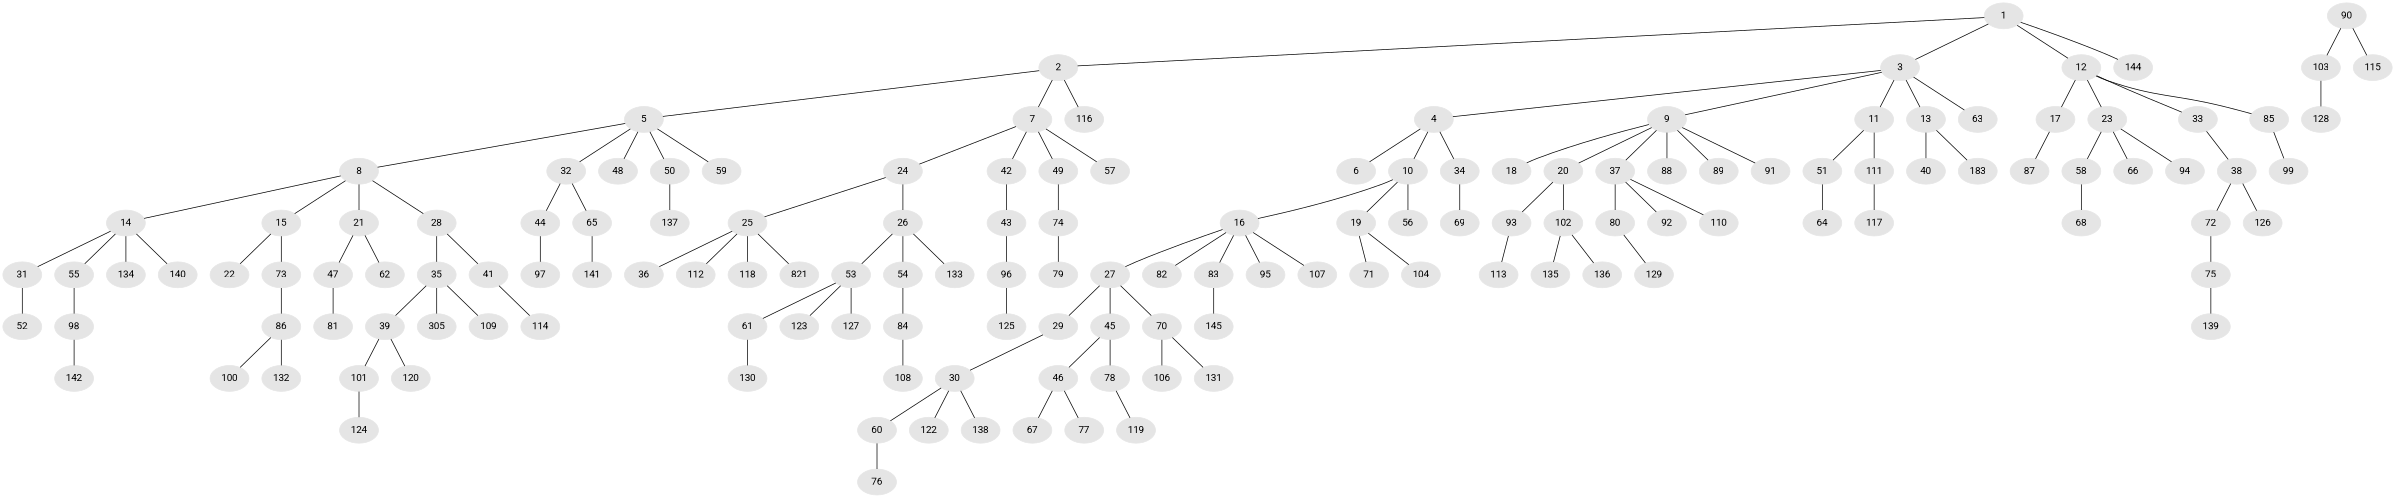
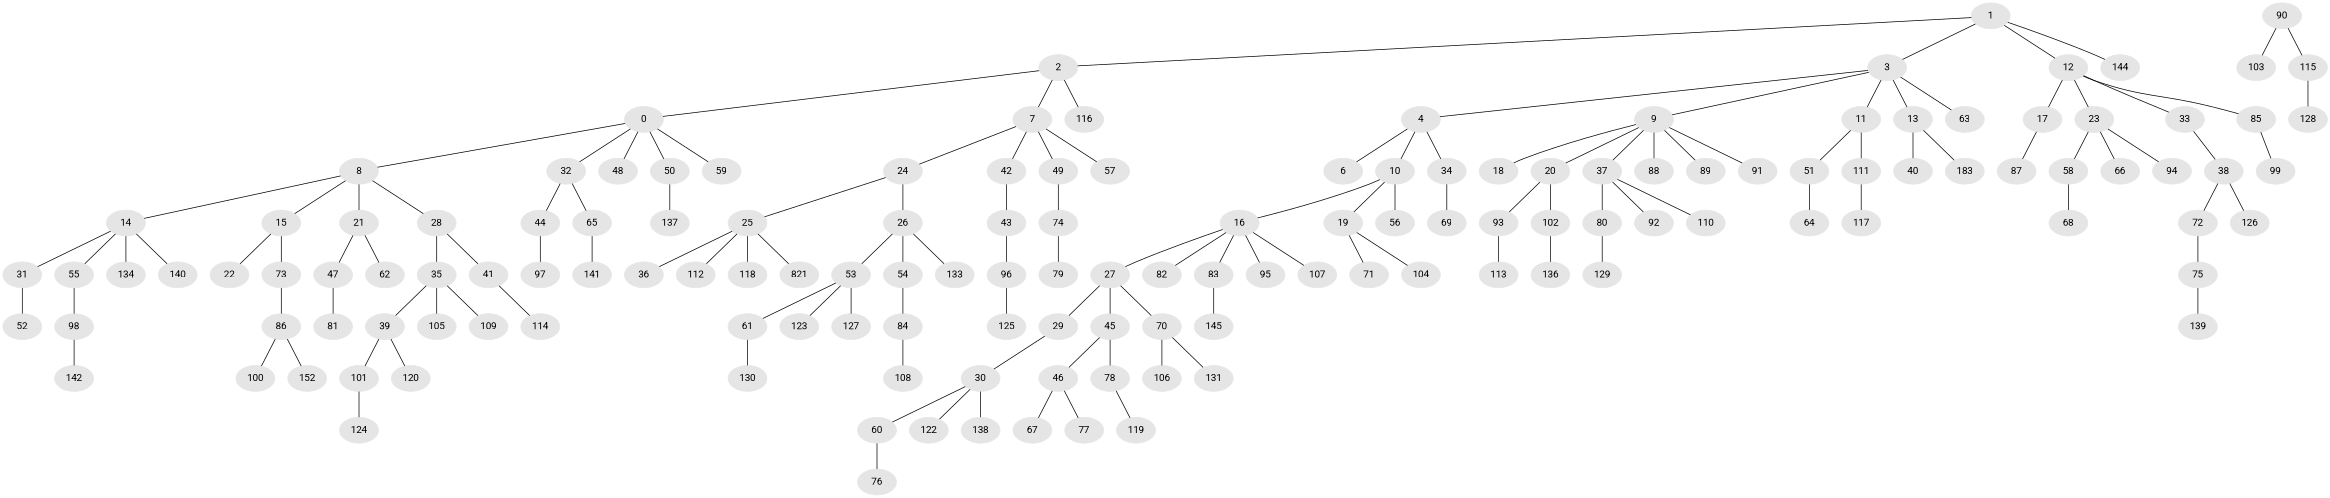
edge "103" -- "128": now "115" -- "128"
node "5": label "5" -> "0"
node "135": removed
node "305": label "305" -> "105"
node "132": label "132" -> "152"
